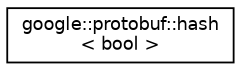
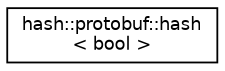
node "google::protobuf::hash < bool >": label "google::protobuf::hash < bool >" -> "hash::protobuf::hash < bool >"
